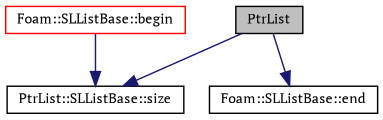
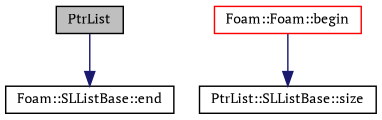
node "Foam::SLListBase::begin": label "Foam::SLListBase::begin" -> "Foam::Foam::begin"
edge "PtrList" -> "PtrList::SLListBase::size": removed
